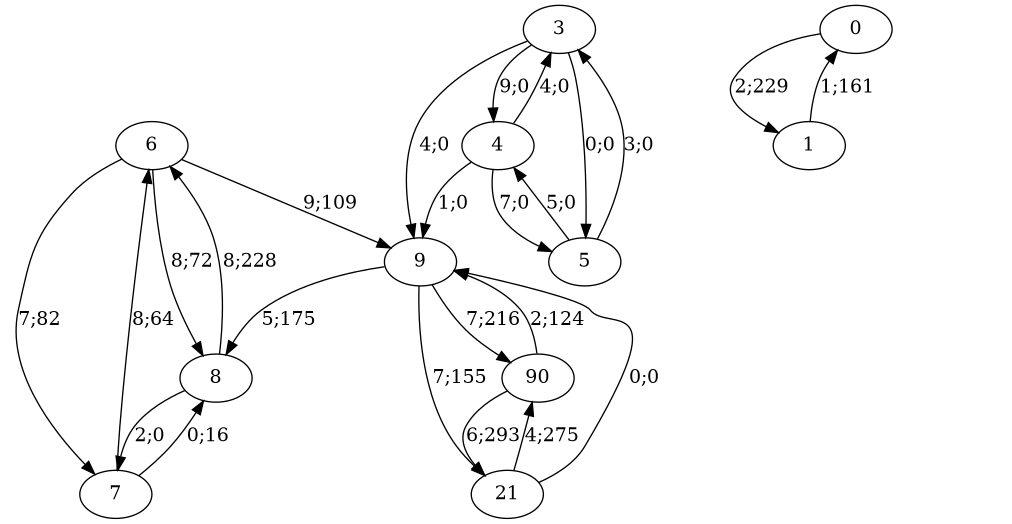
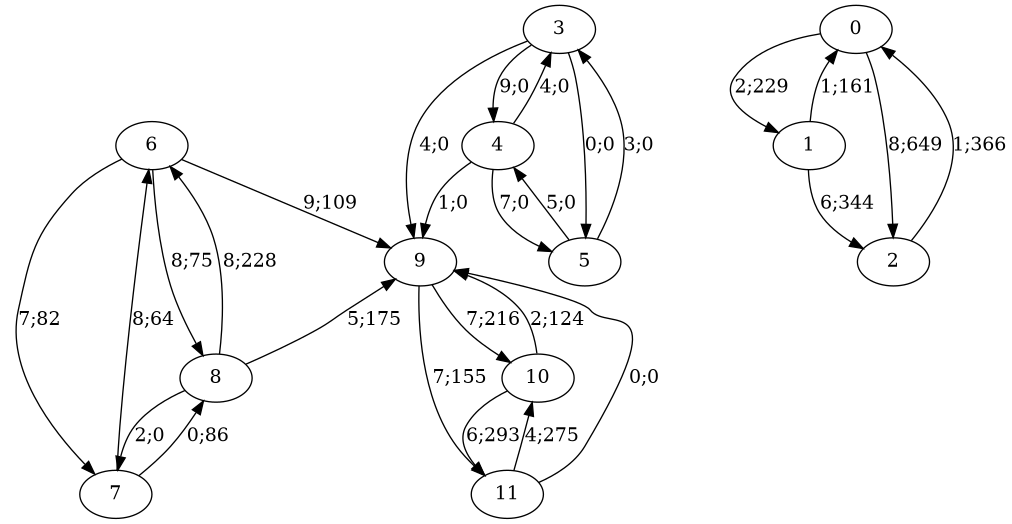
edge "6" -> "8": label "8;72" -> "8;75"
node "2": added
edge "9" -> "8": reversed
node "90": label "90" -> "10"
edge "7" -> "8": label "0;16" -> "0;86"
node "21": label "21" -> "11"
